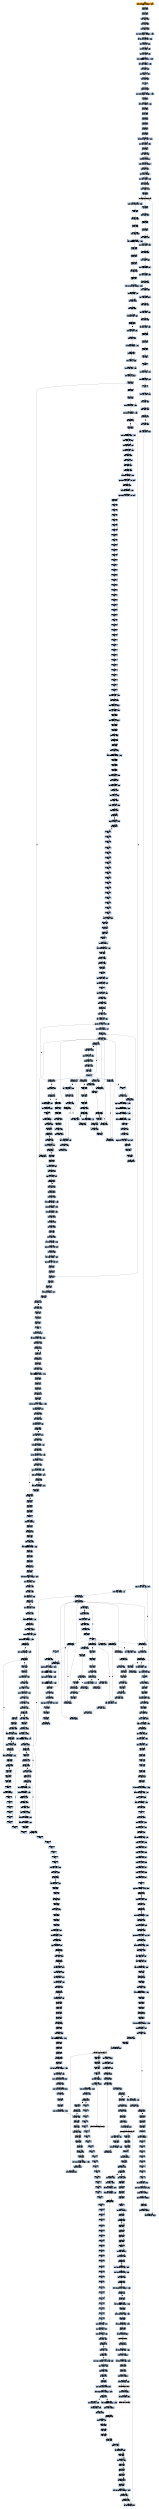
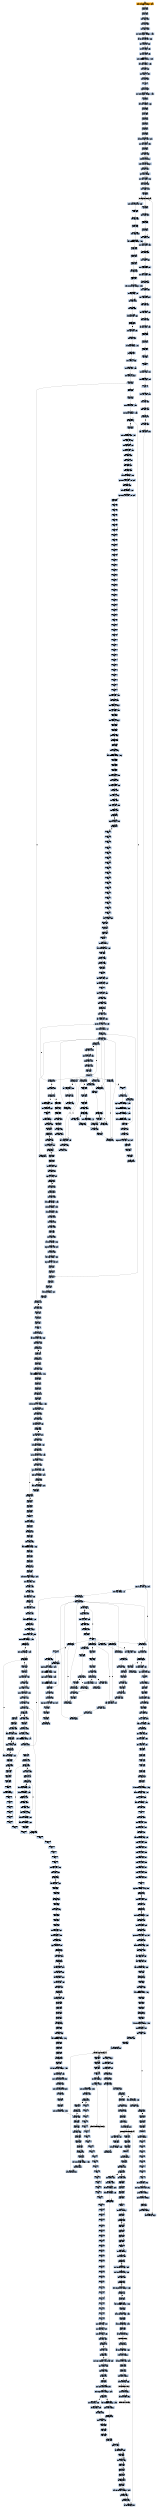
node "0x036104ca je 0x36104d2": removed
